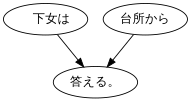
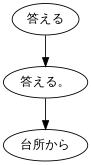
node "下女は": label "下女は" -> "答える"
edge "台所から" -> "答える。": reversed
